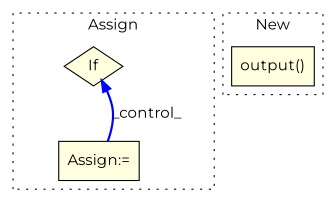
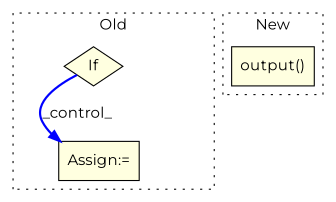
cluster "Assign": label "Assign" -> "Old"
edge "Assign:=" -> "If": reversed
